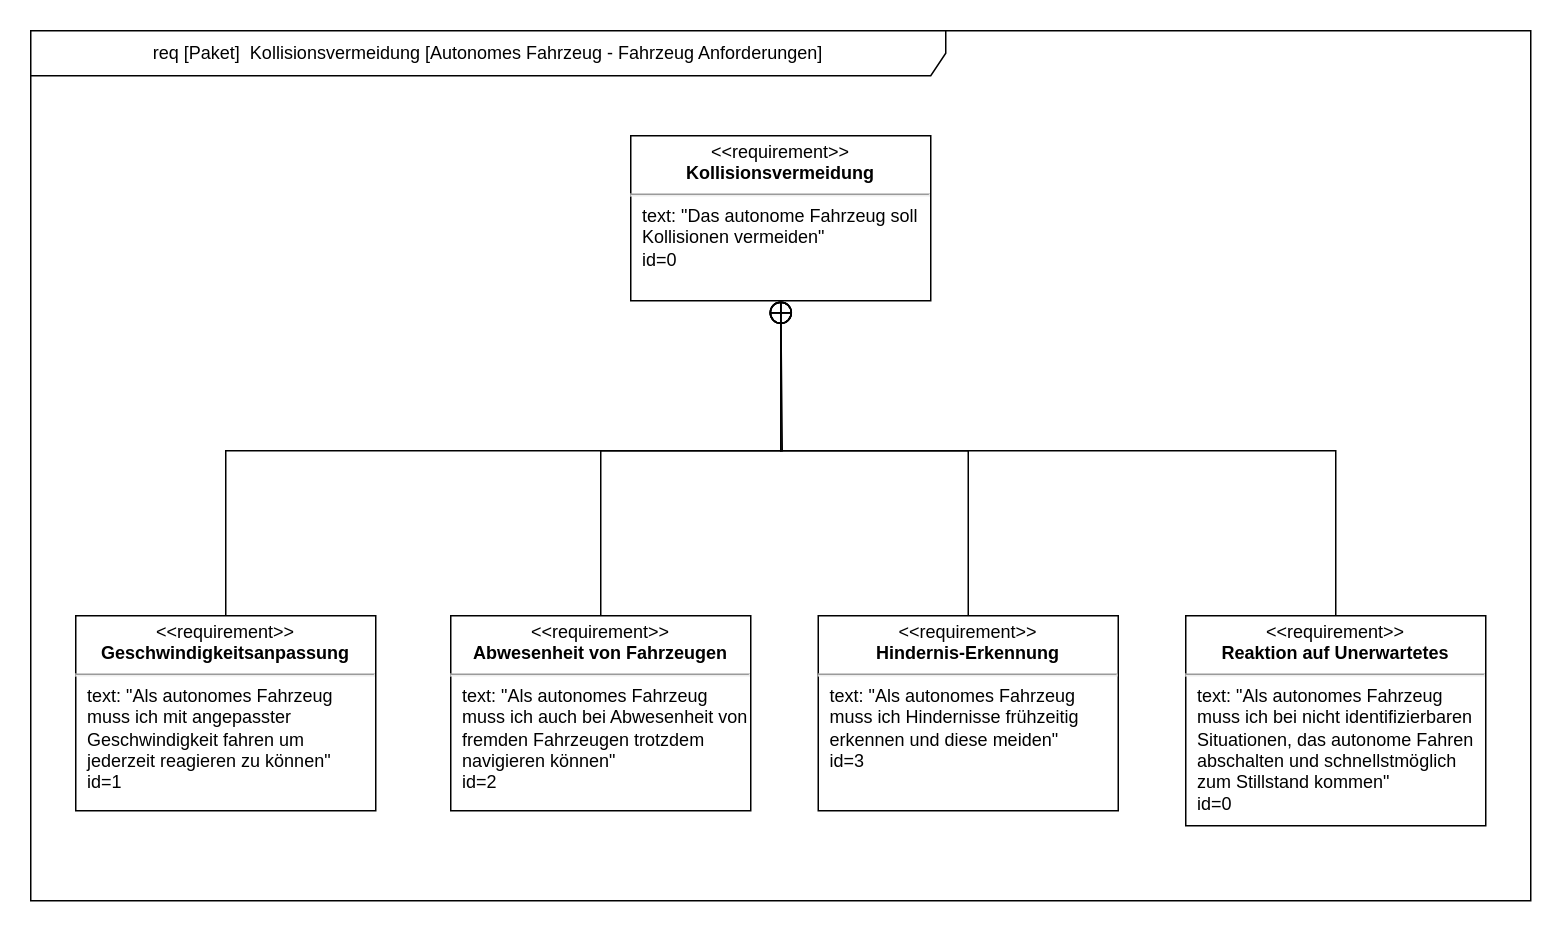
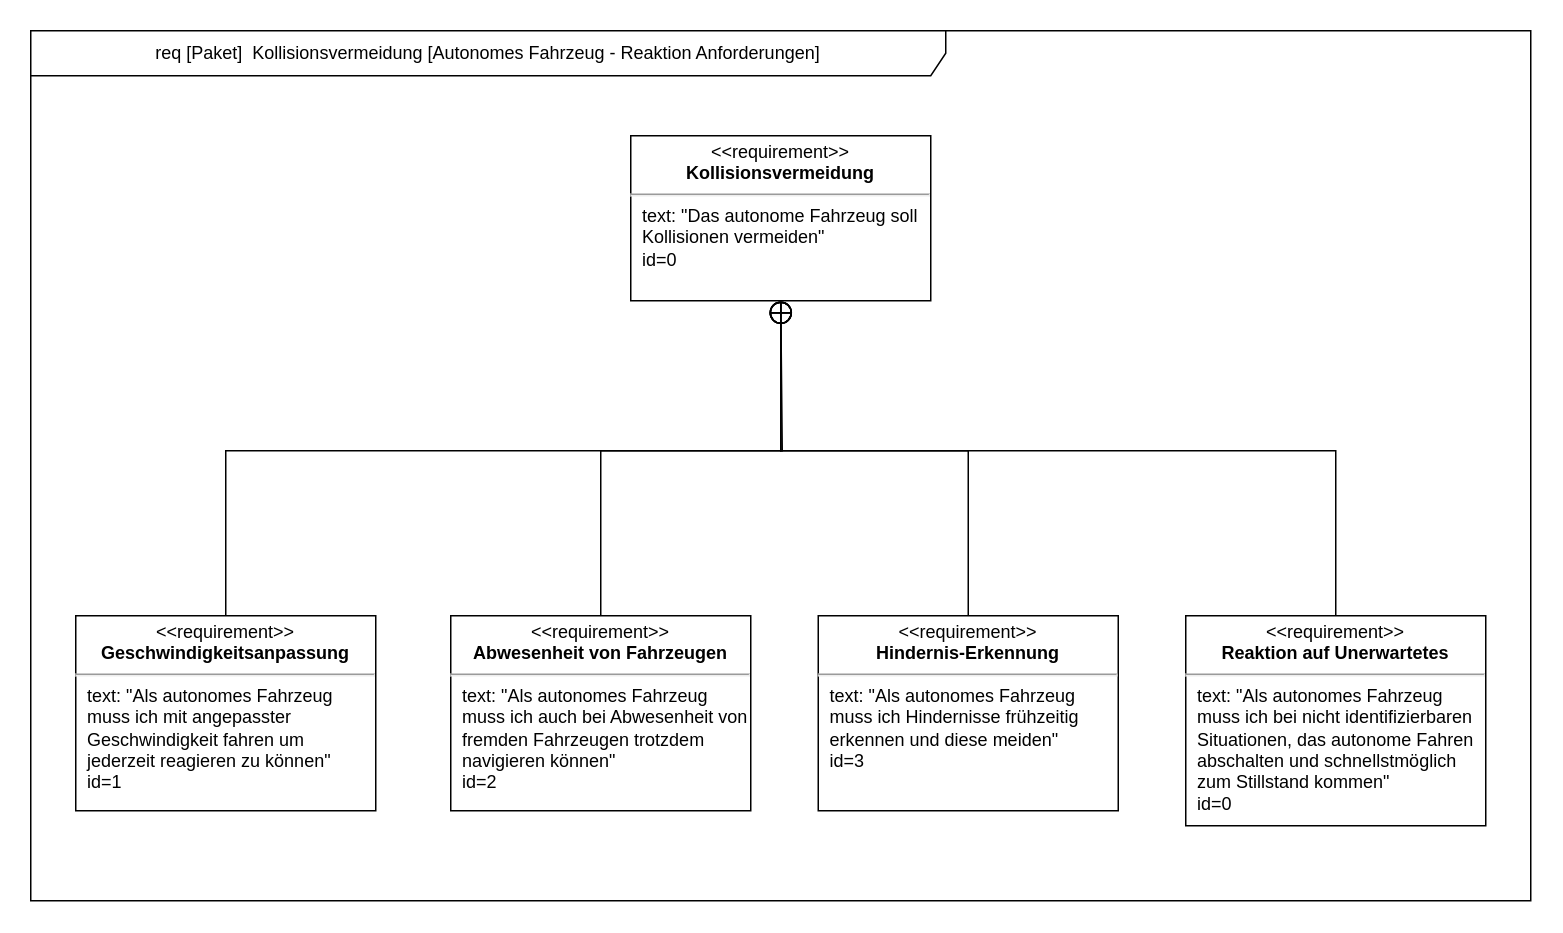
node "req [Paket] Kollisionsvermeidung [Autonomes Fahrzeug - Fahrzeug Anforderungen]": label "req [Paket] Kollisionsvermeidung [Autonomes Fahrzeug - Fahrzeug Anforderungen]" -> "req [Paket] Kollisionsvermeidung [Autonomes Fahrzeug - Reaktion Anforderungen]"
